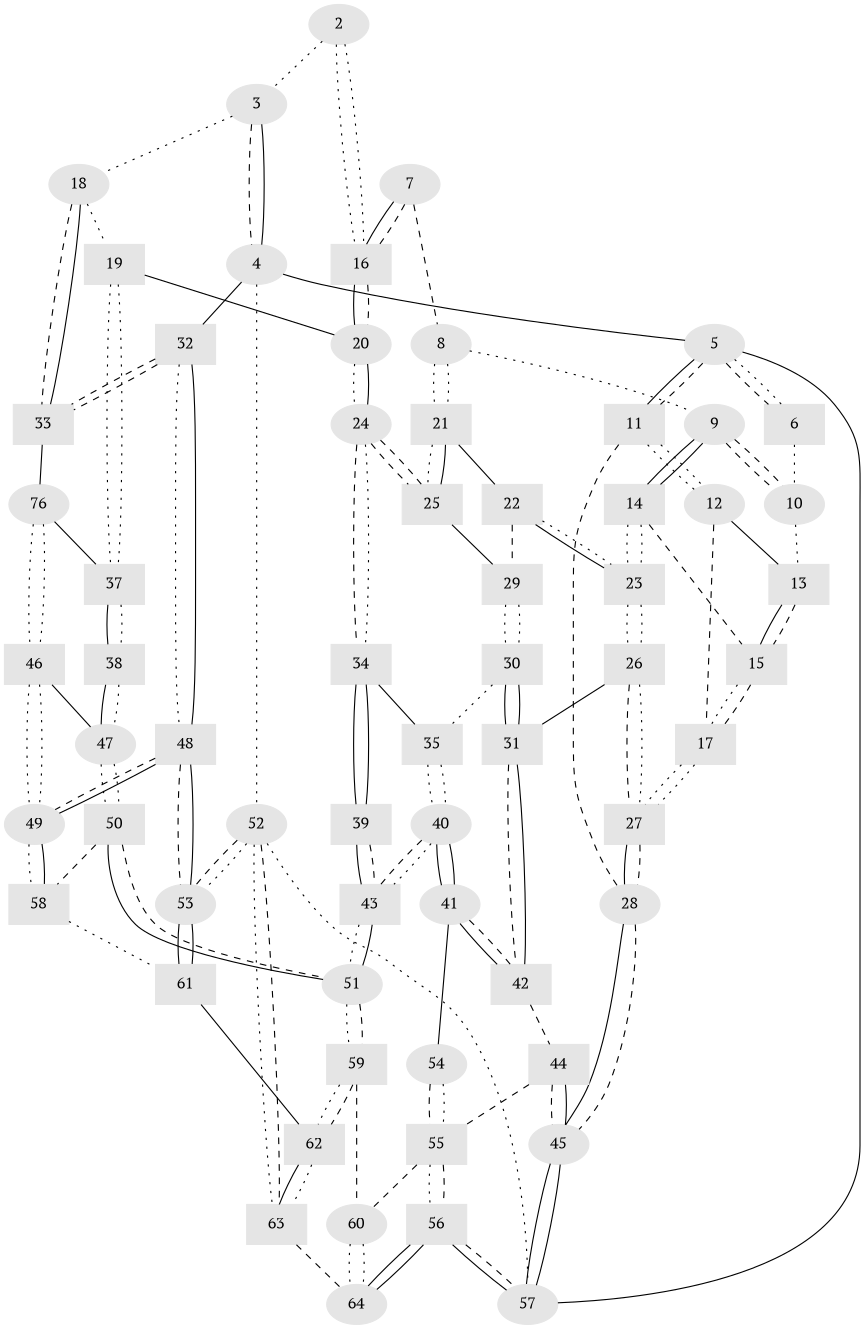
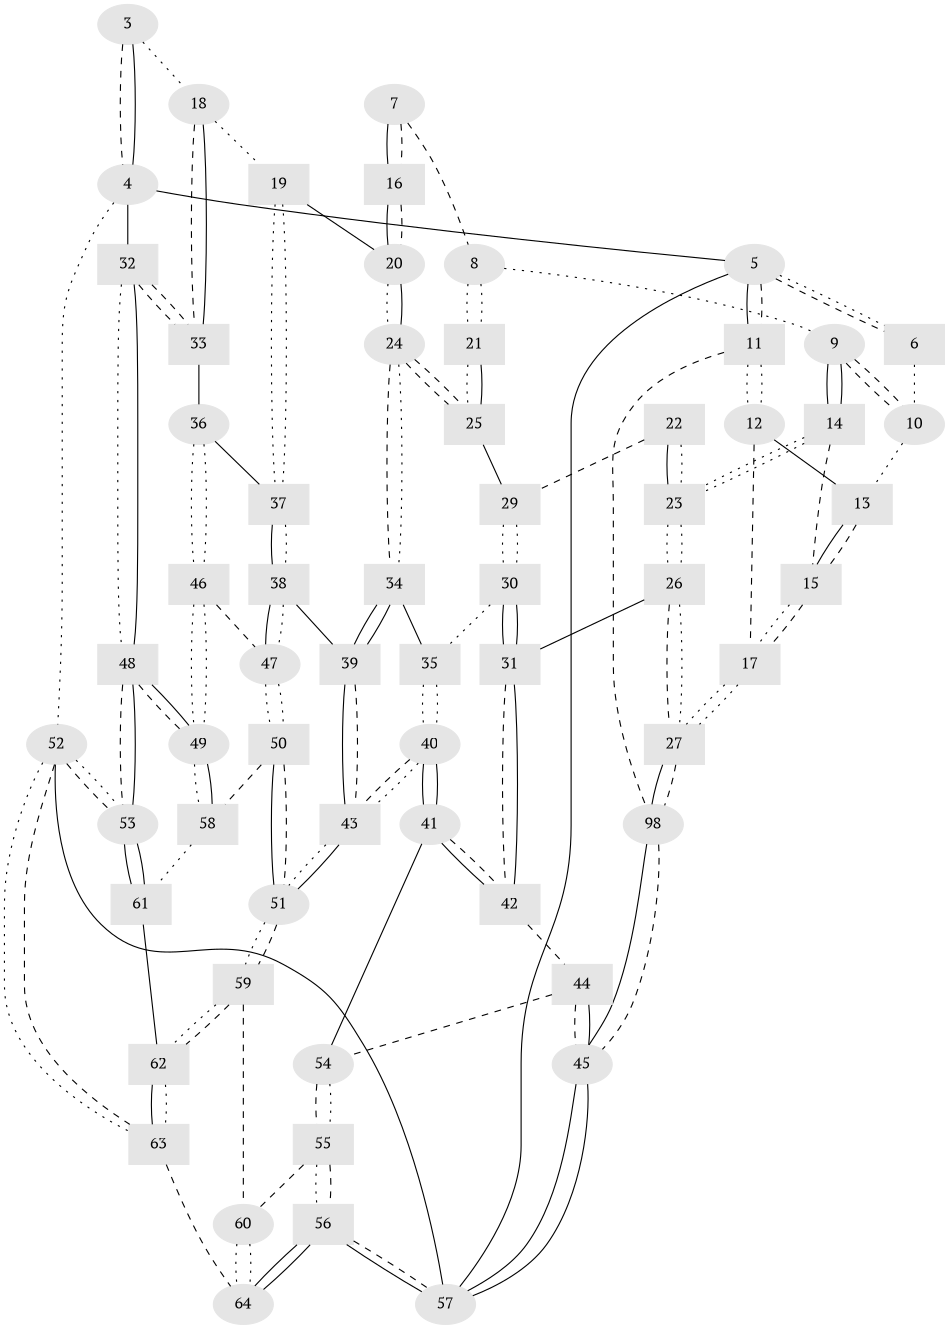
node "2": removed
edge "21" -- "22": removed
node "76": label "76" -> "36"
edge "38" -- "39": added
edge "46" -- "47": style solid -> dashed
node "28": label "28" -> "98"
edge "52" -- "57": style dotted -> solid
edge "44" -- "55": now "44" -- "54"
